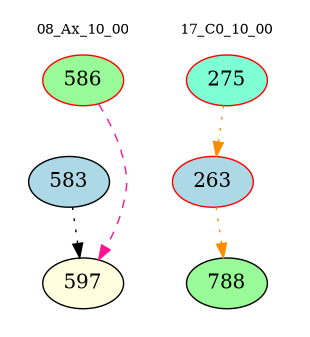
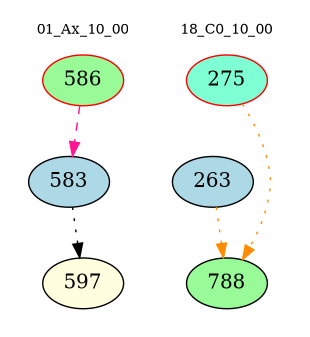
cluster "08_Ax_10_00": label "08_Ax_10_00" -> "01_Ax_10_00"
cluster "17_C0_10_00": label "17_C0_10_00" -> "18_C0_10_00"
edge "275" -> "263": now "275" -> "788"
edge "586" -> "597": now "586" -> "583"
node "263": color red -> black
